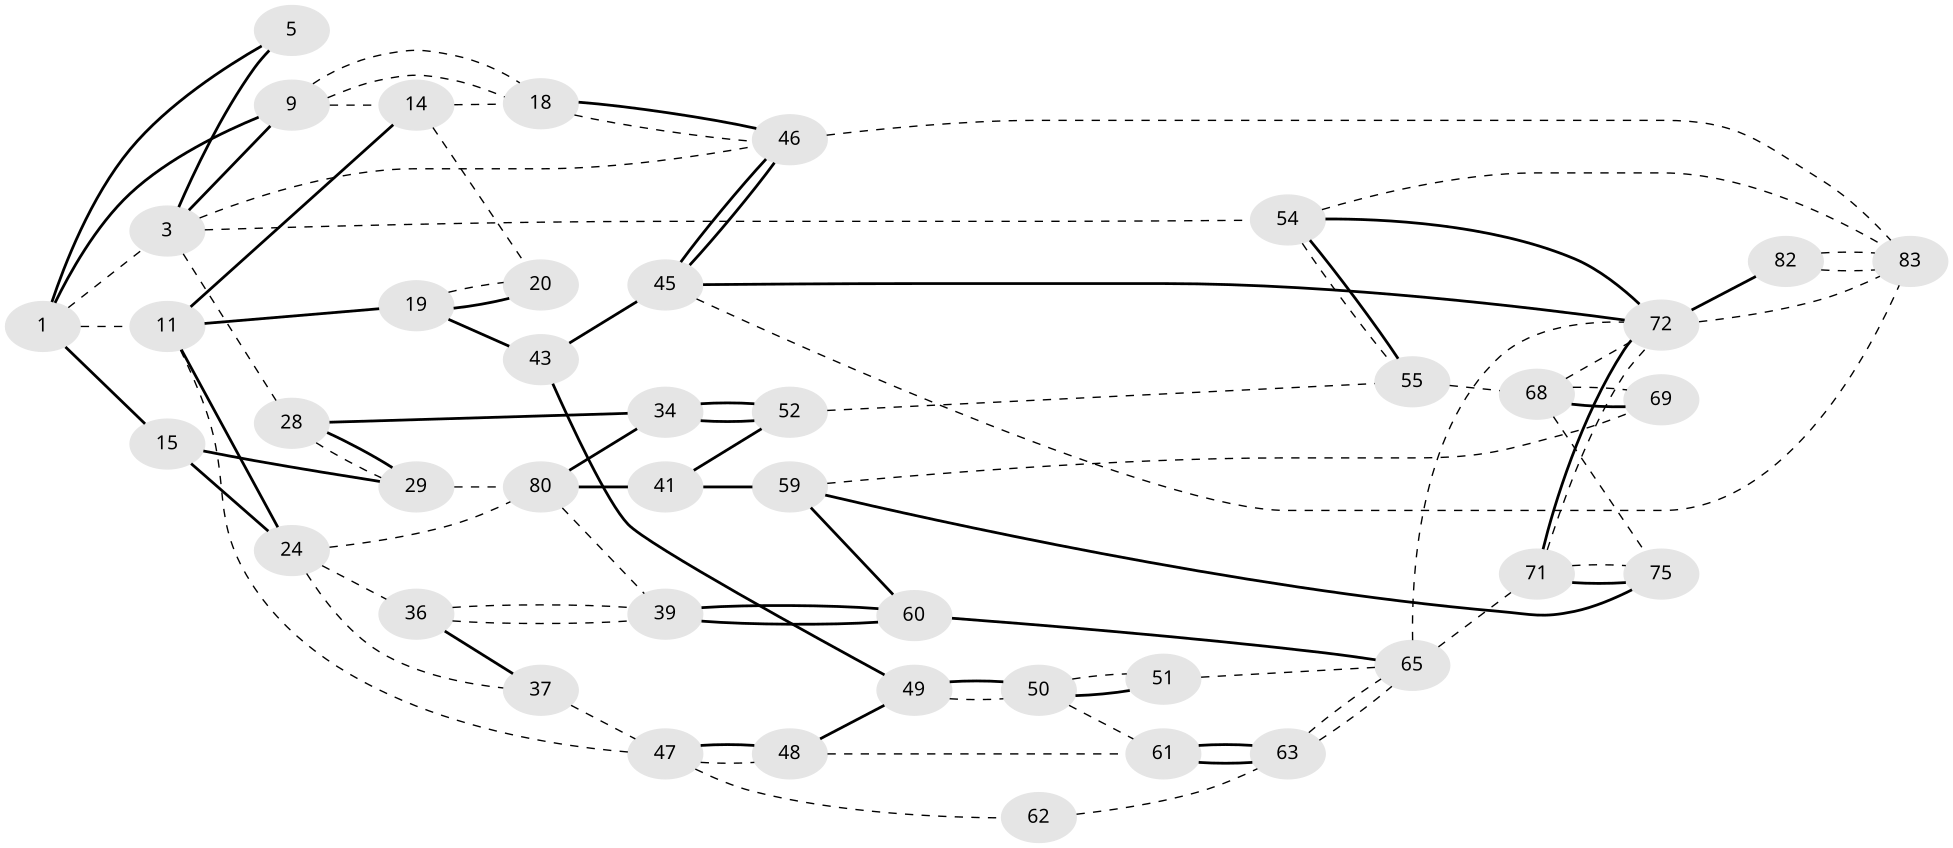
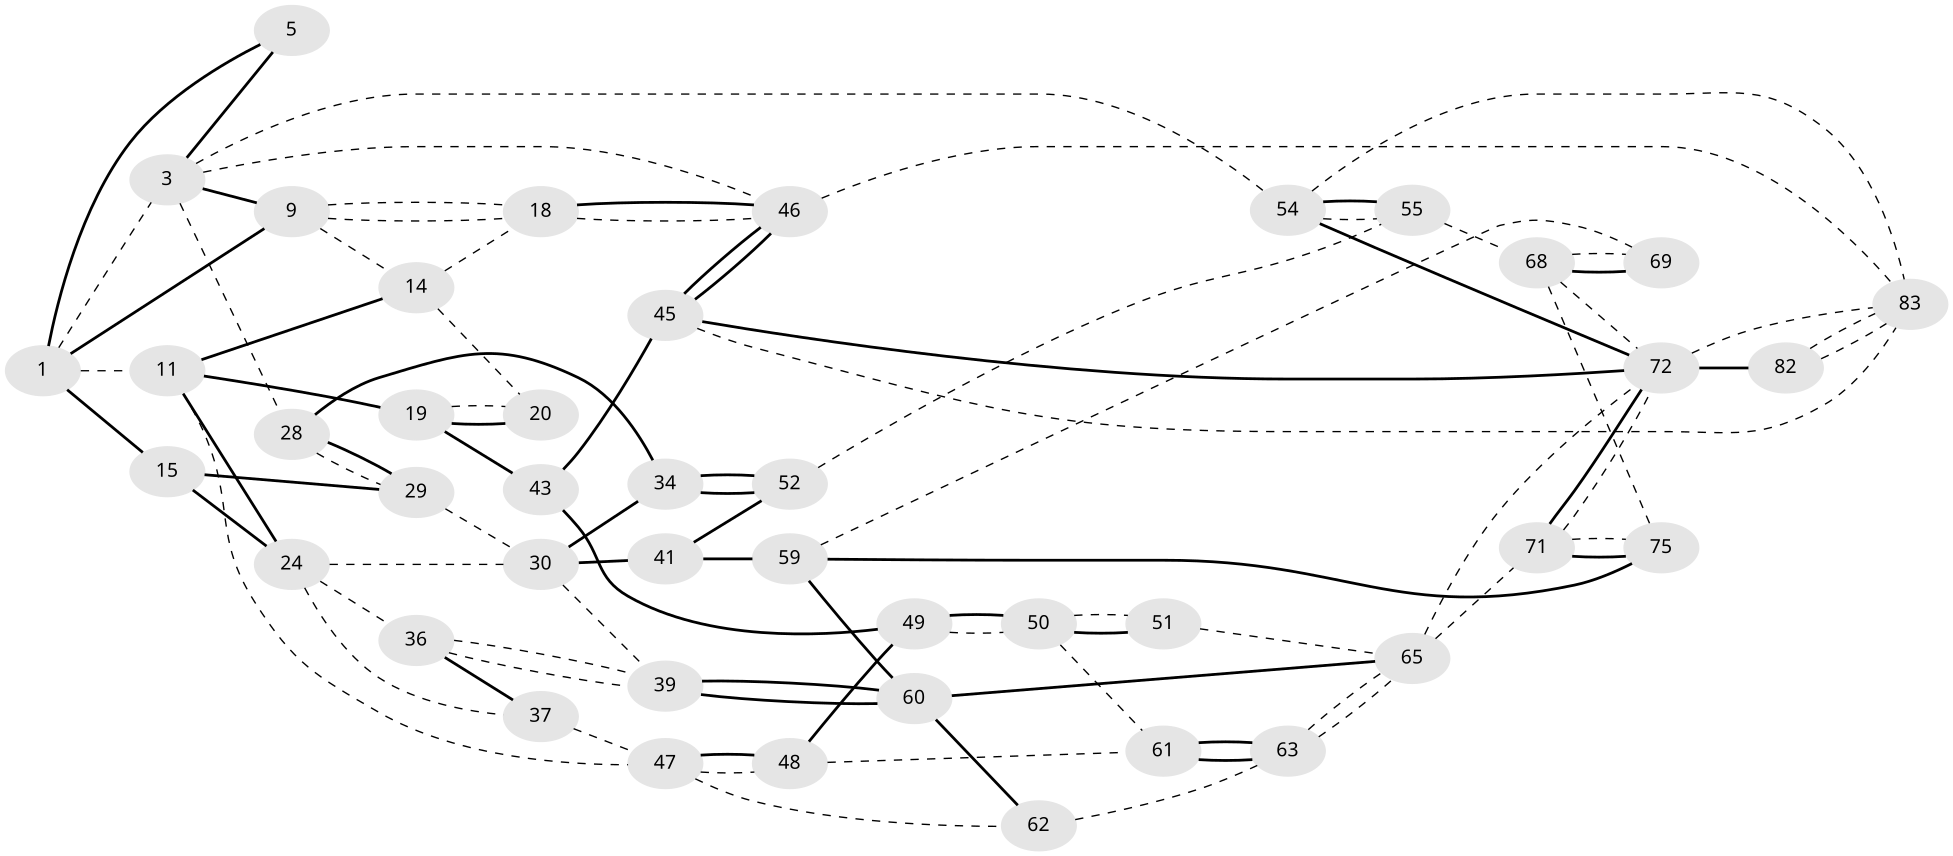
node "80": label "80" -> "30"
edge "60" -- "62": added
